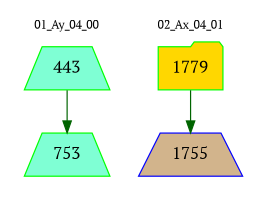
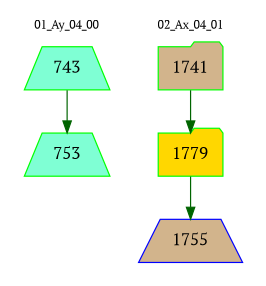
node "443": label "443" -> "743"
node "1741": added
